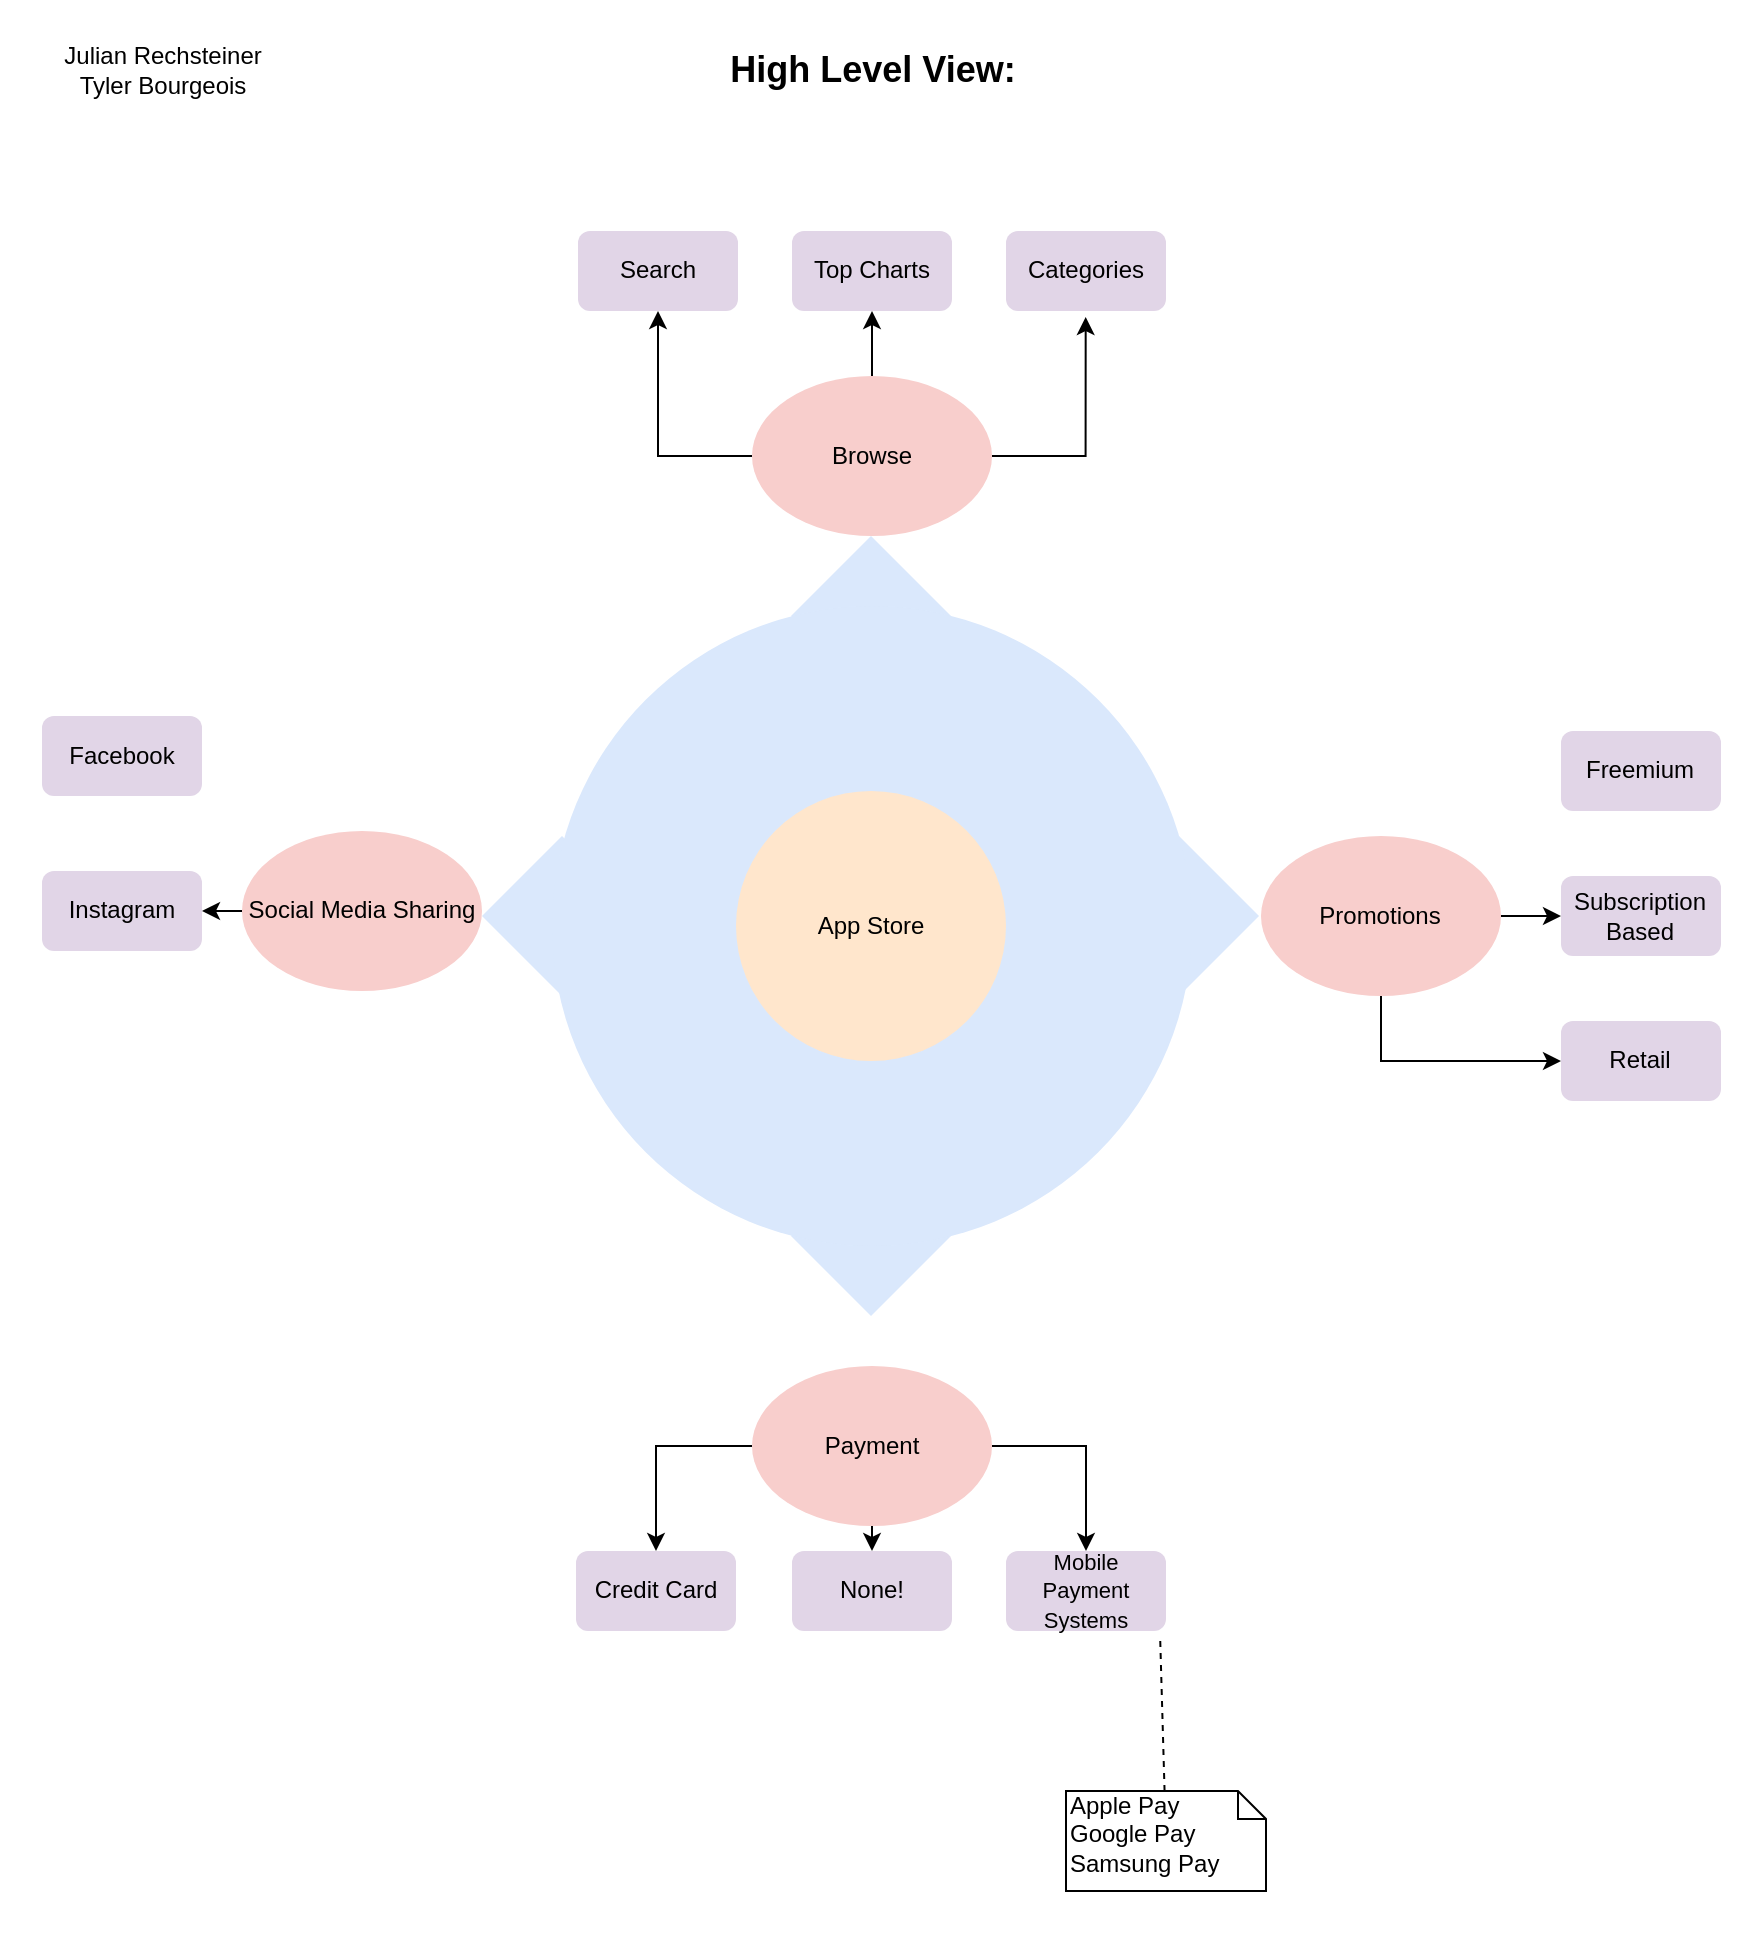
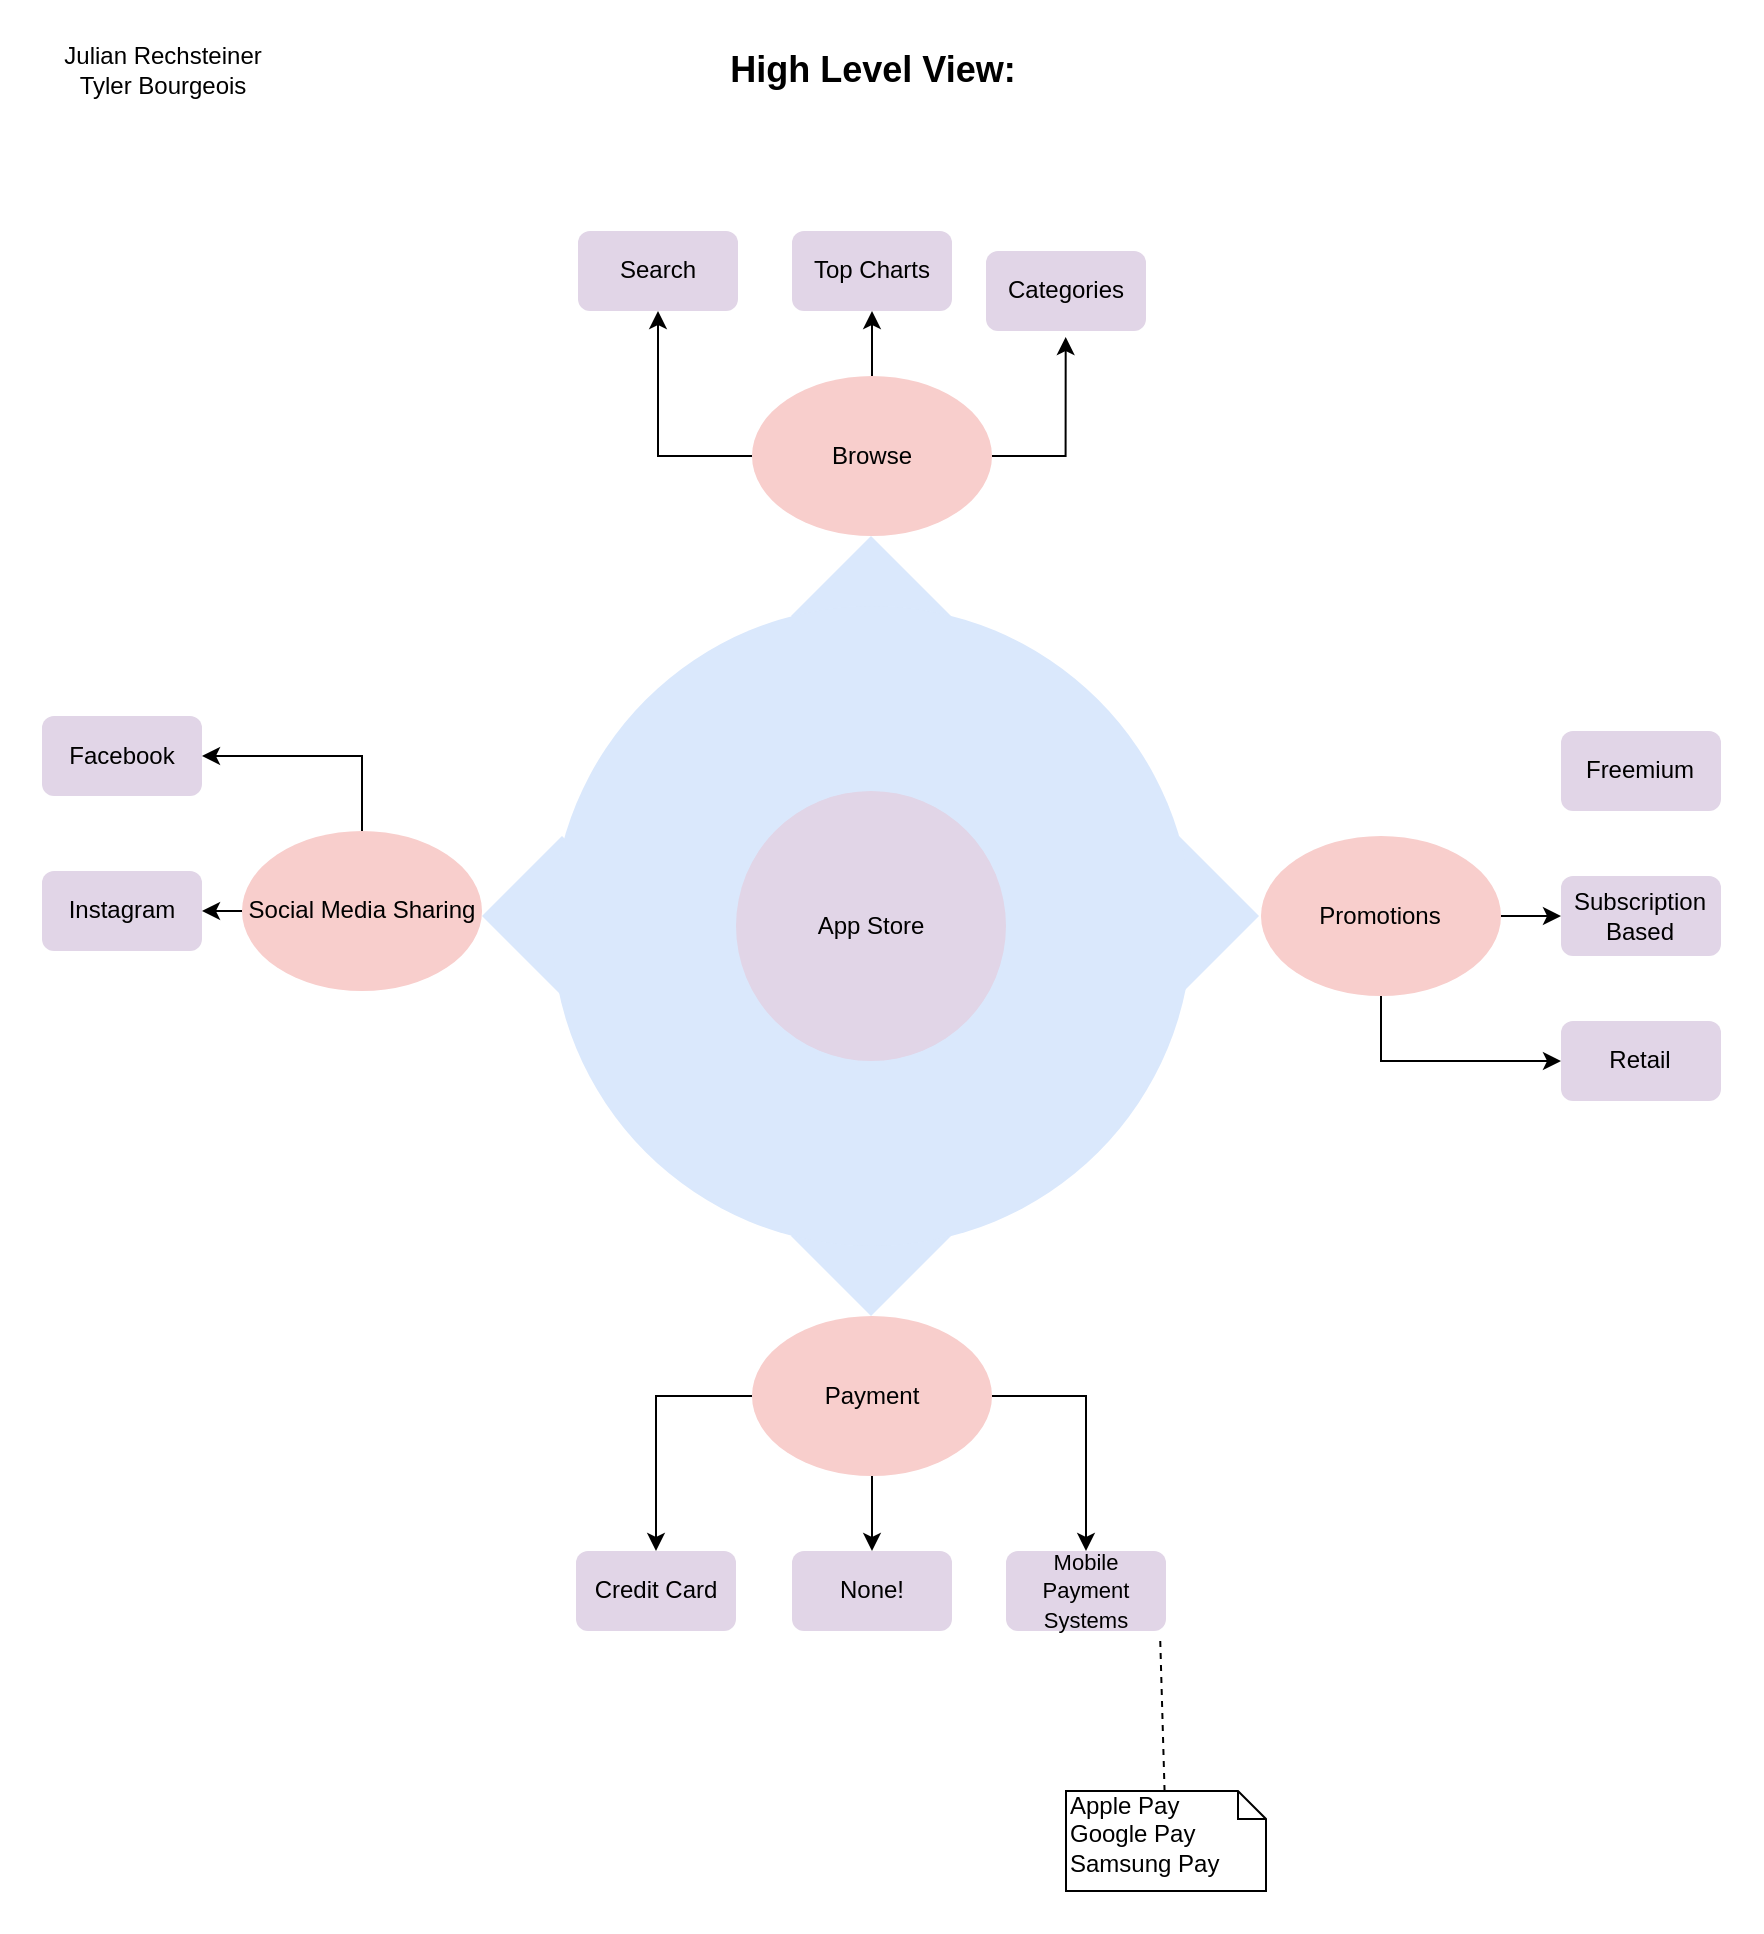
node "Categories": moved (1086, 271) -> (1066, 291)
edge "Social Media Sharing" -> "Facebook": added
node "App Store": fillcolor #ffe6cc -> #e1d5e7
node "Payment": moved (872, 1446) -> (872, 1396)
